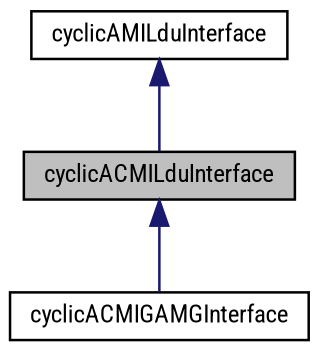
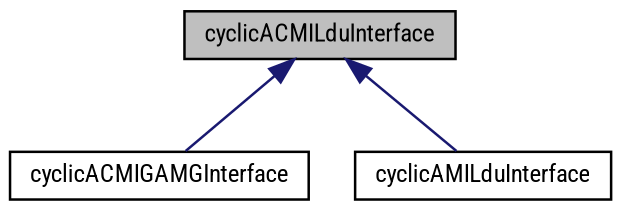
edge "cyclicACMILduInterface" -> "cyclicAMILduInterface": reversed
